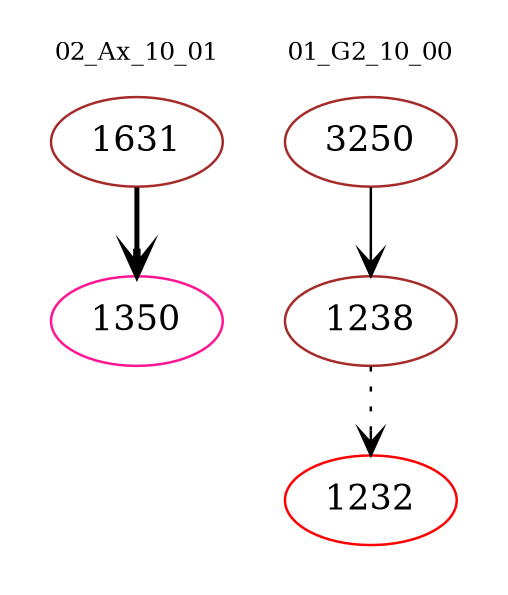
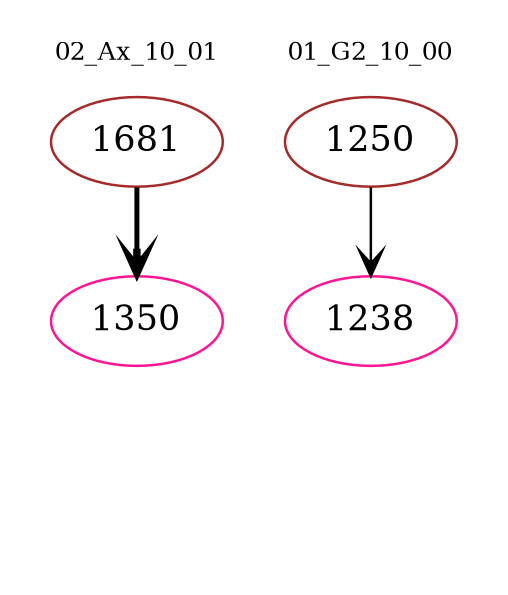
node "1631": label "1631" -> "1681"
node "3250": label "3250" -> "1250"
node "1238": color brown -> deeppink
node "1232": removed
